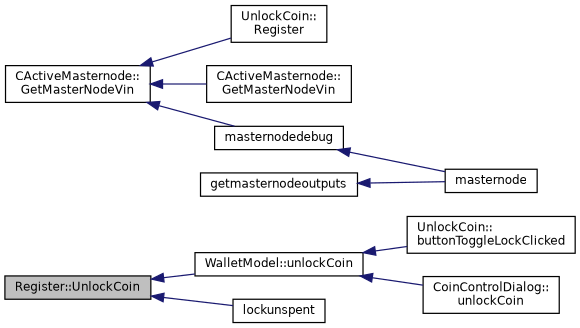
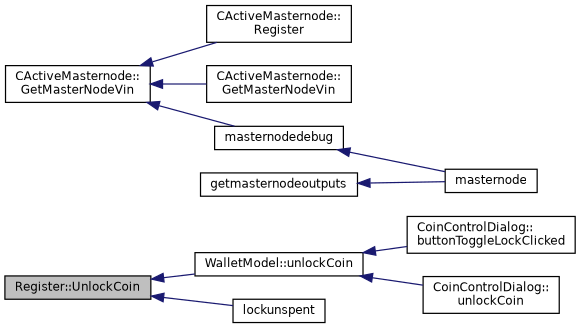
node "UnlockCoin:: Register": label "UnlockCoin:: Register" -> "CActiveMasternode:: Register"
node "UnlockCoin:: buttonToggleLockClicked": label "UnlockCoin:: buttonToggleLockClicked" -> "CoinControlDialog:: buttonToggleLockClicked"
